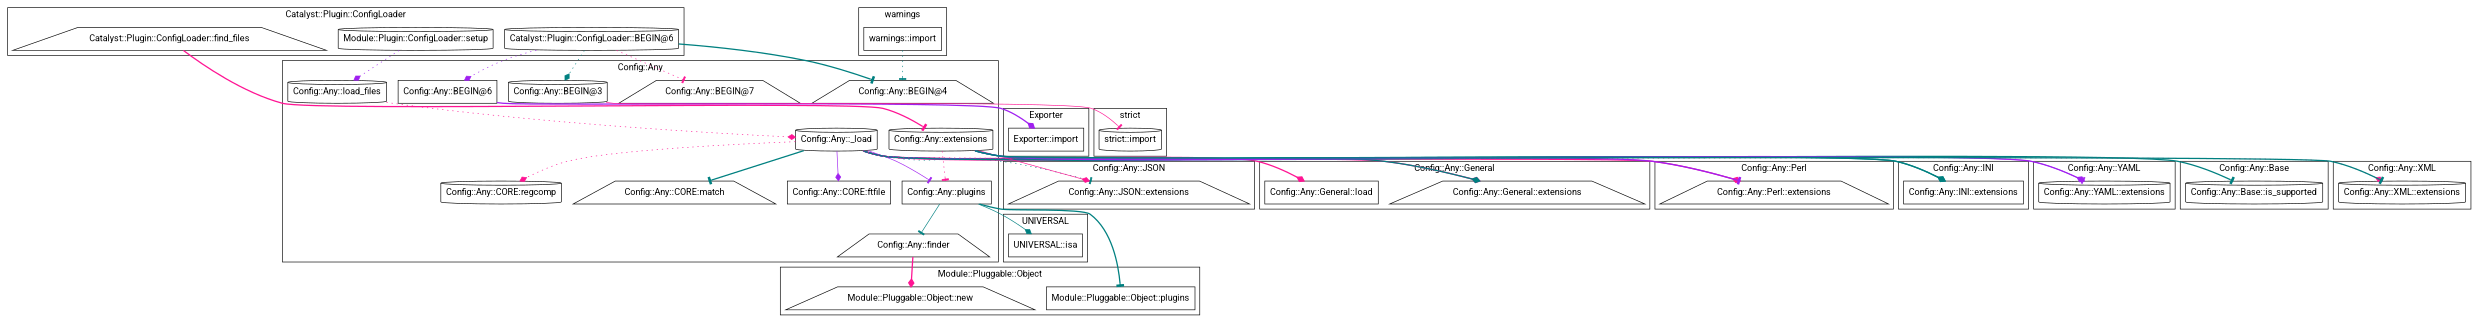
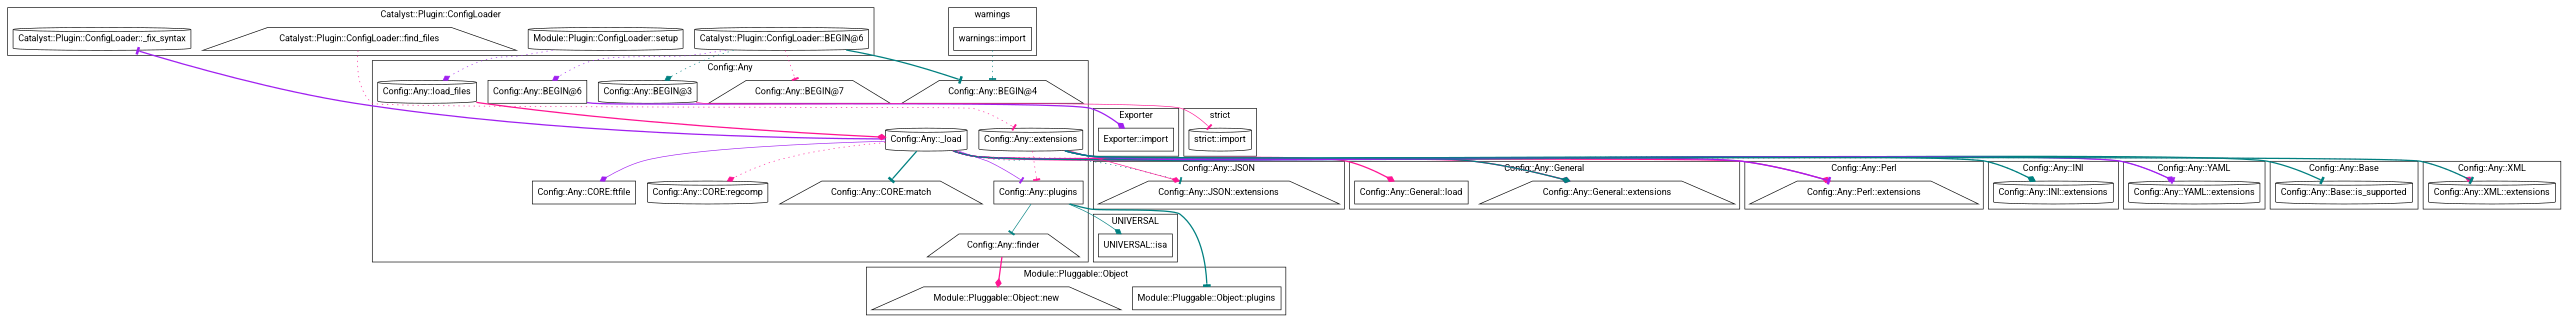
node "Catalyst::Plugin::ConfigLoader::_fix_syntax": added
edge "Catalyst::Plugin::ConfigLoader::find_files" -> "Config::Any::extensions": style bold -> dotted
edge "Config::Any::load_files" -> "Config::Any::_load": style dotted -> bold
edge "Config::Any::_load" -> "Config::Any::INI::extensions": style bold -> dotted
node "Config::Any::INI::extensions": shape box -> cylinder
